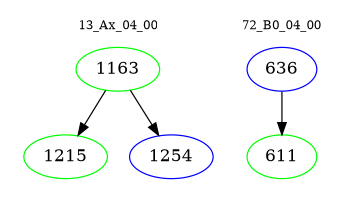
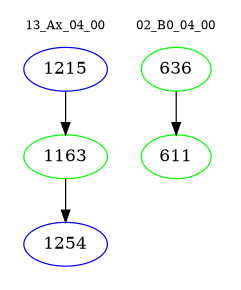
cluster "72_B0_04_00": label "72_B0_04_00" -> "02_B0_04_00"
node "636": color blue -> green
edge "1163" -> "1215": reversed
node "1215": color green -> blue
